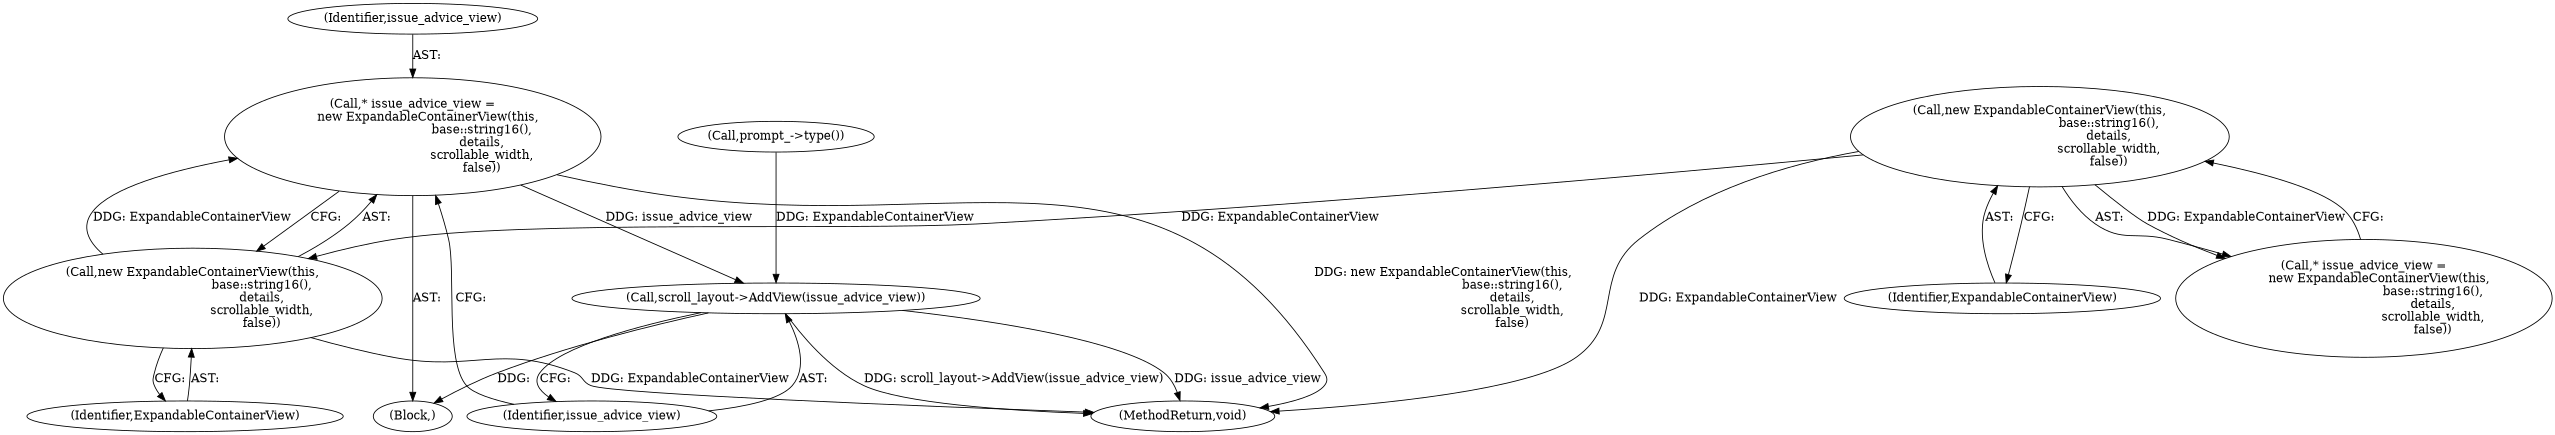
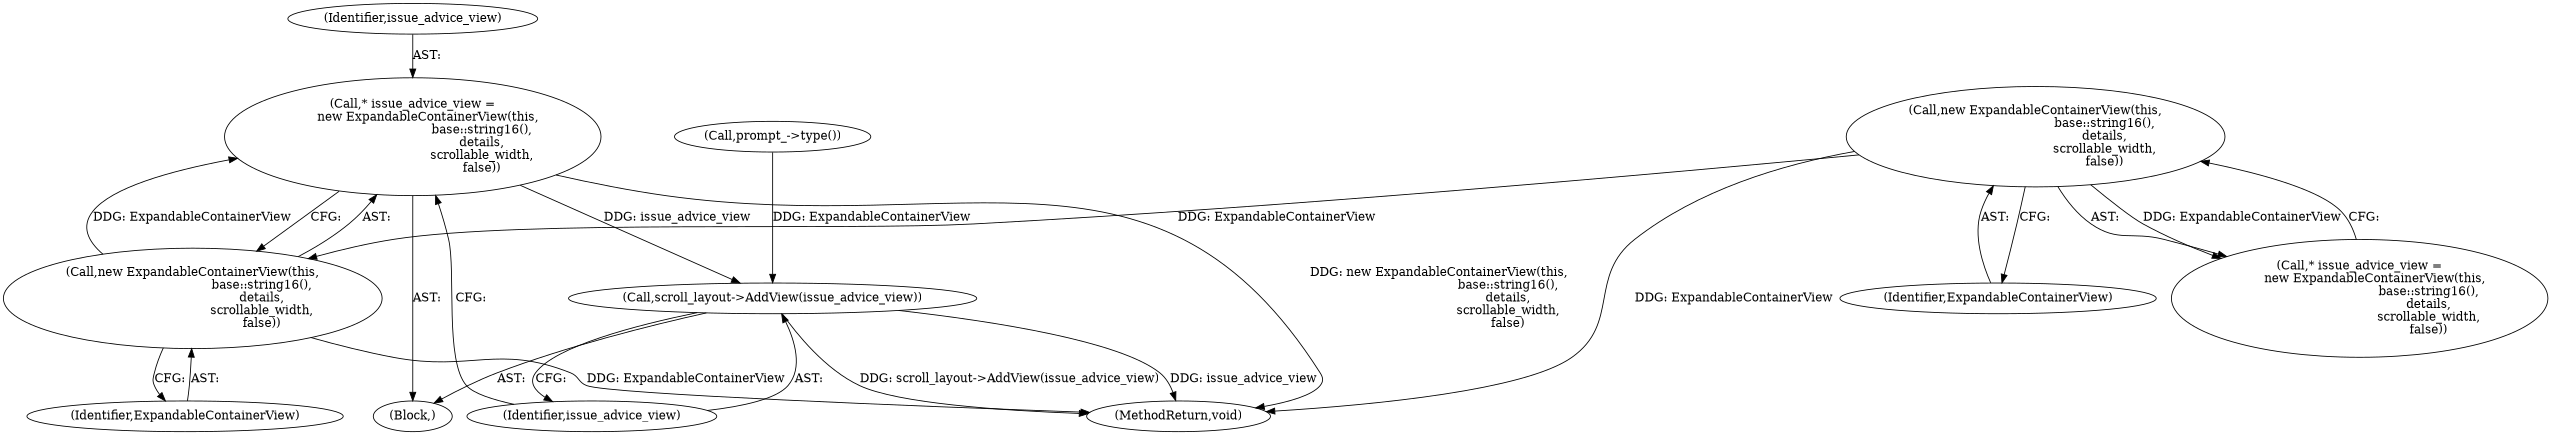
edge "(Call,scroll_layout->AddView(issue_advice_view))" -> "(Block,)": label "DDG: " -> "AST: "
